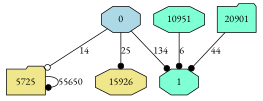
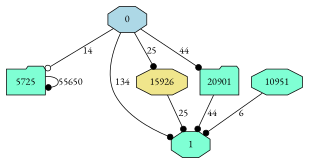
edge "0" -> "20901": added, label "44"
node "5725": fillcolor khaki -> aquamarine
edge "15926" -> "1": added, label "25"
